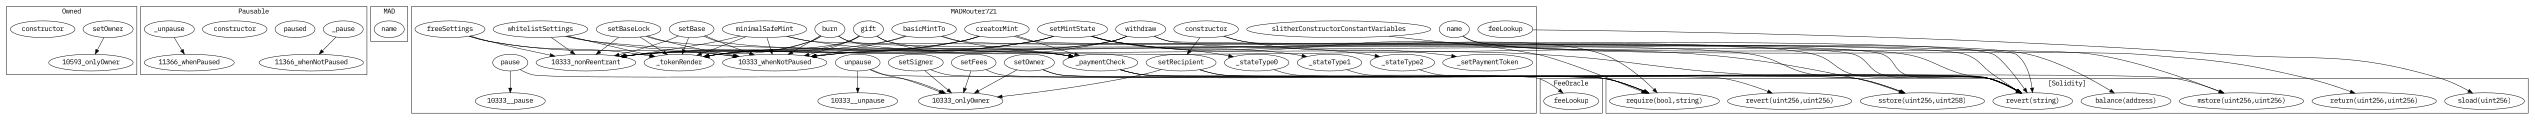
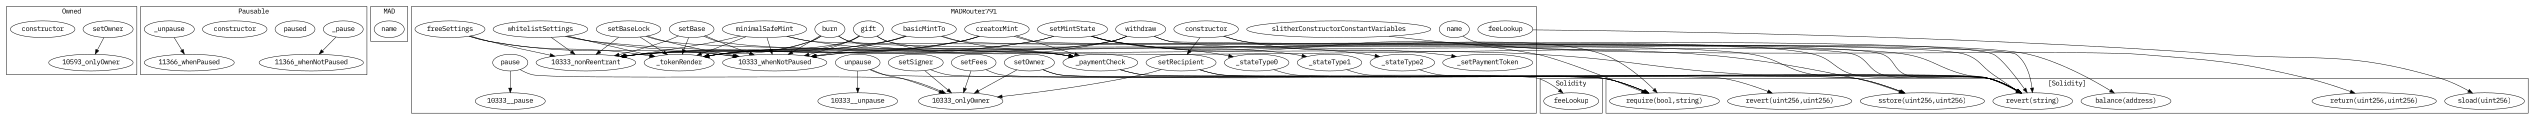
cluster "MADRouter721": label "MADRouter721" -> "MADRouter791"
edge "basicMintTo" -> "_tokenRender": added
edge "setMintState" -> "10333_whenNotPaused": removed
cluster "FeeOracle": label "FeeOracle" -> "Solidity"
node "sstore(uint256,uint258)": label "sstore(uint256,uint258)" -> "sstore(uint256,uint256)"
node "mstore(uint256,uint256)": removed
